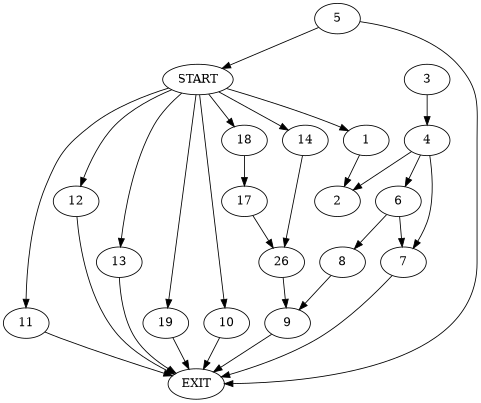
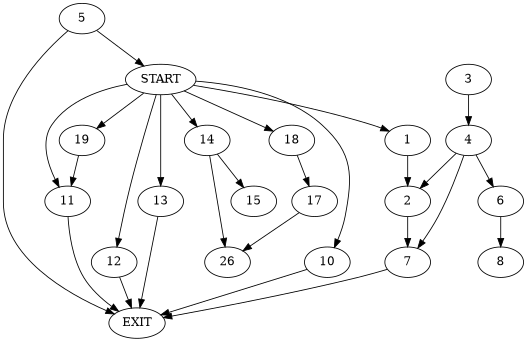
node "15": added
edge "6" -> "7": now "2" -> "7"
node "9": removed
edge "19" -> "EXIT": now "19" -> "11"
